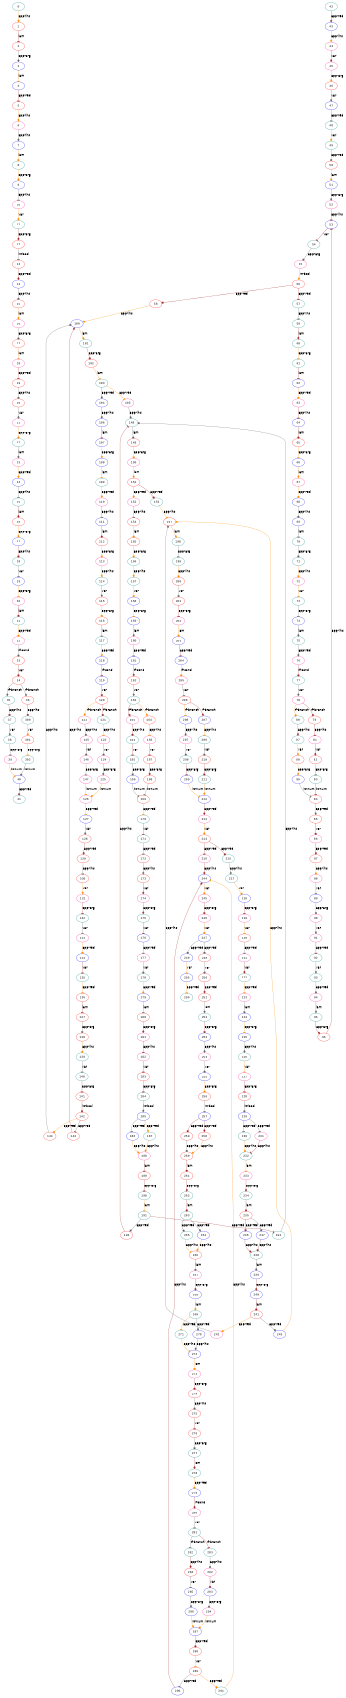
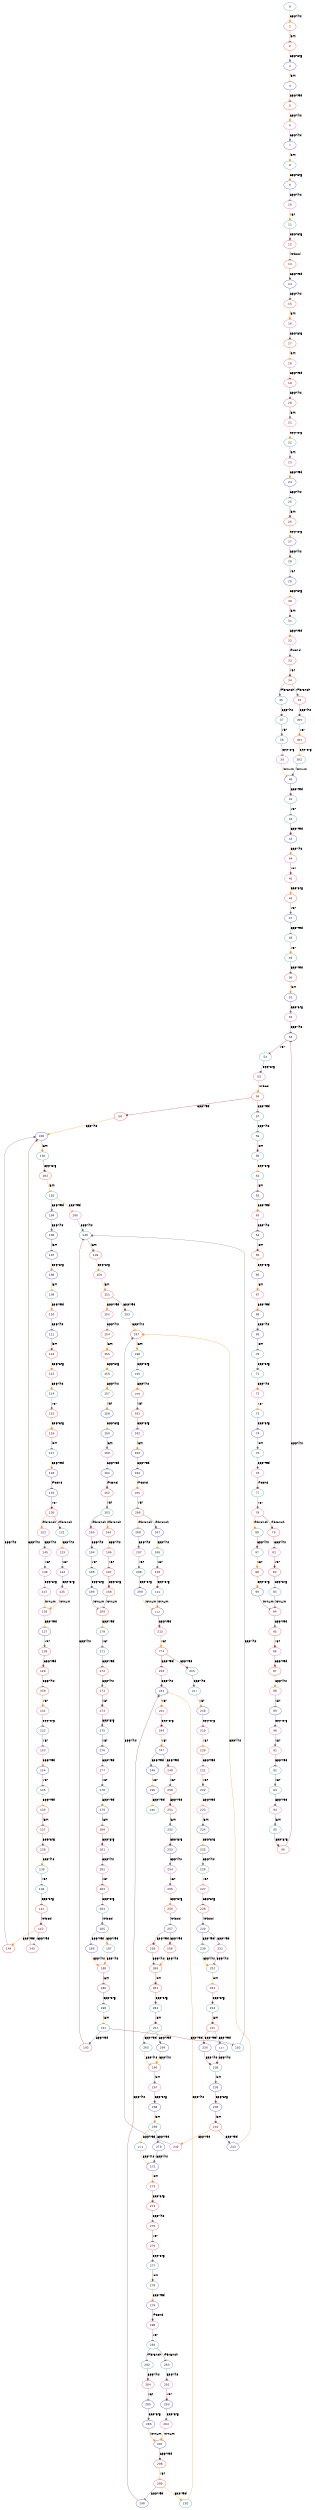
edge "20" -> "21": label "var" -> "lam"
edge "41" -> "42": added, label "var"
node "255": color blue -> deeppink
